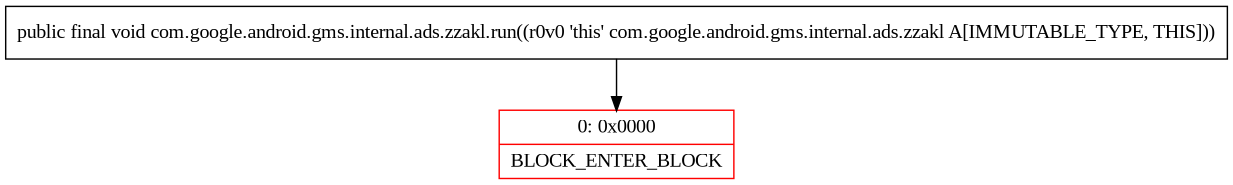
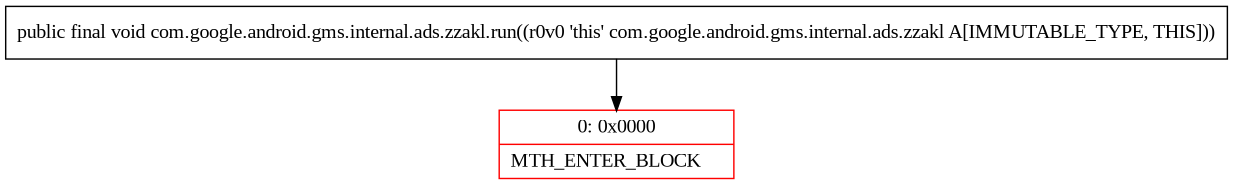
node "0: 0x0000": text "BLOCK_ENTER_BLOCK" -> "MTH_ENTER_BLOCK"
